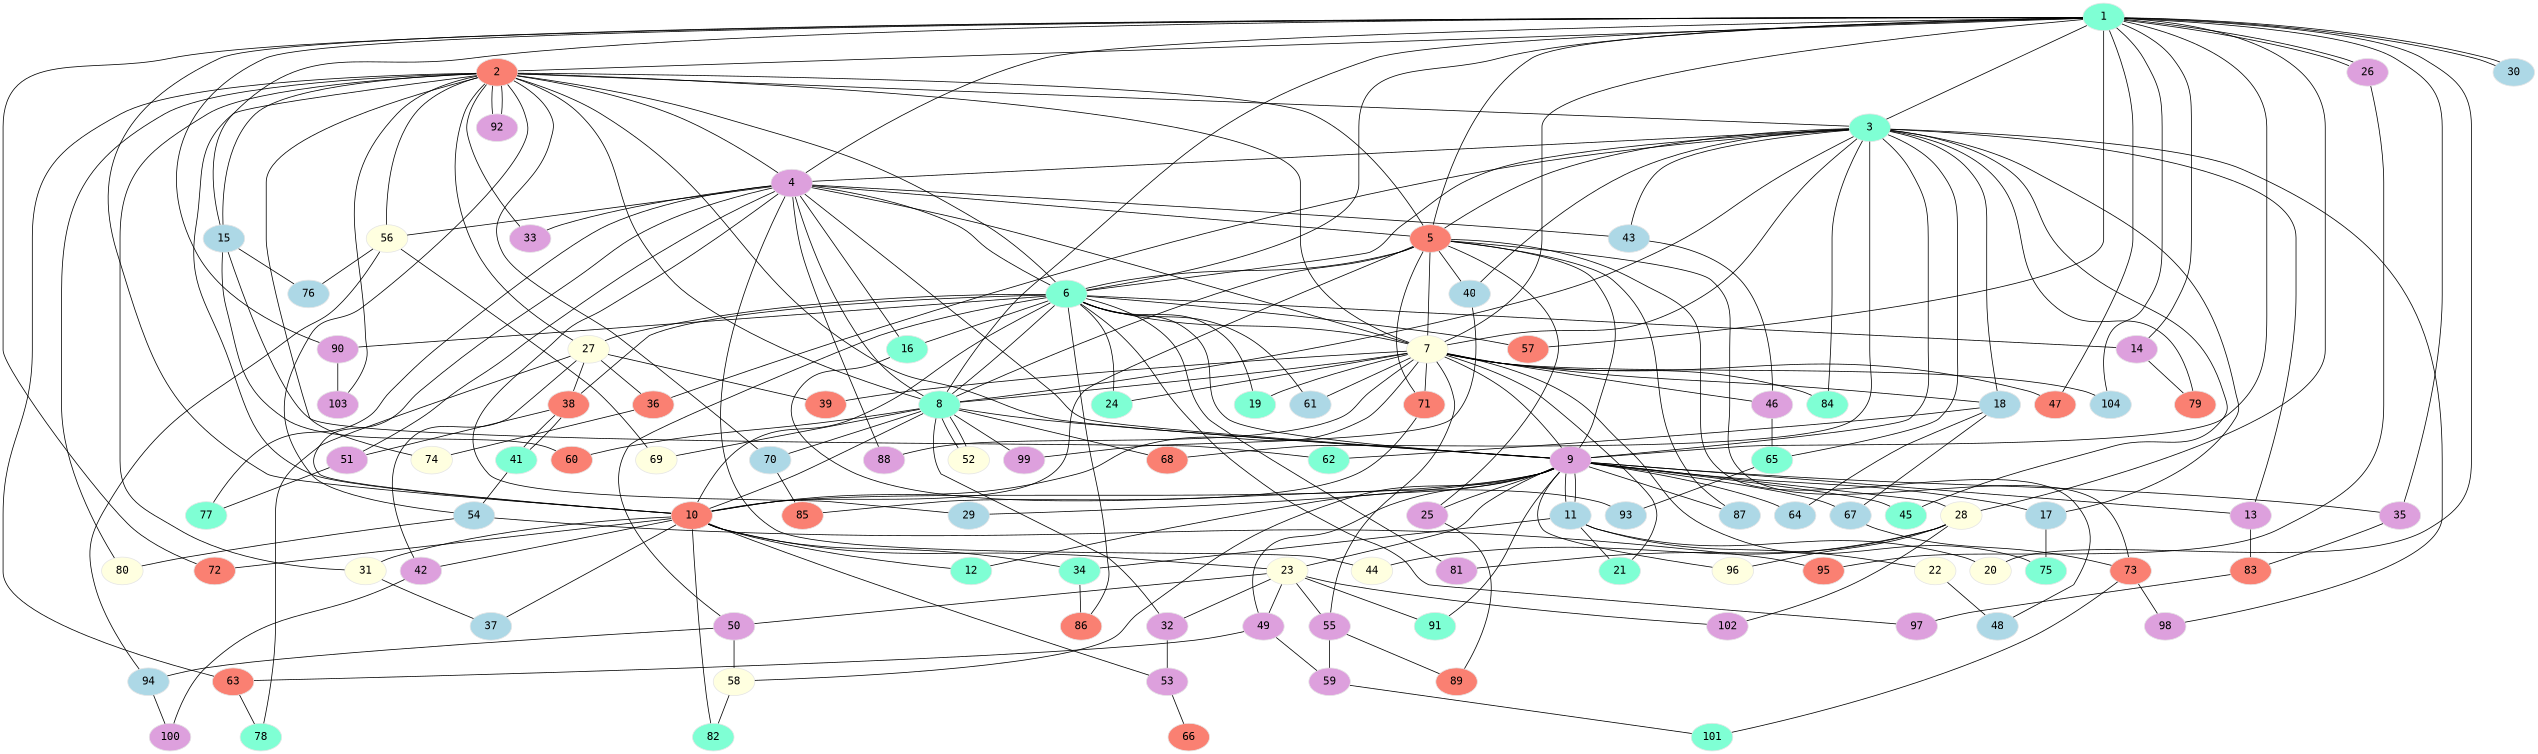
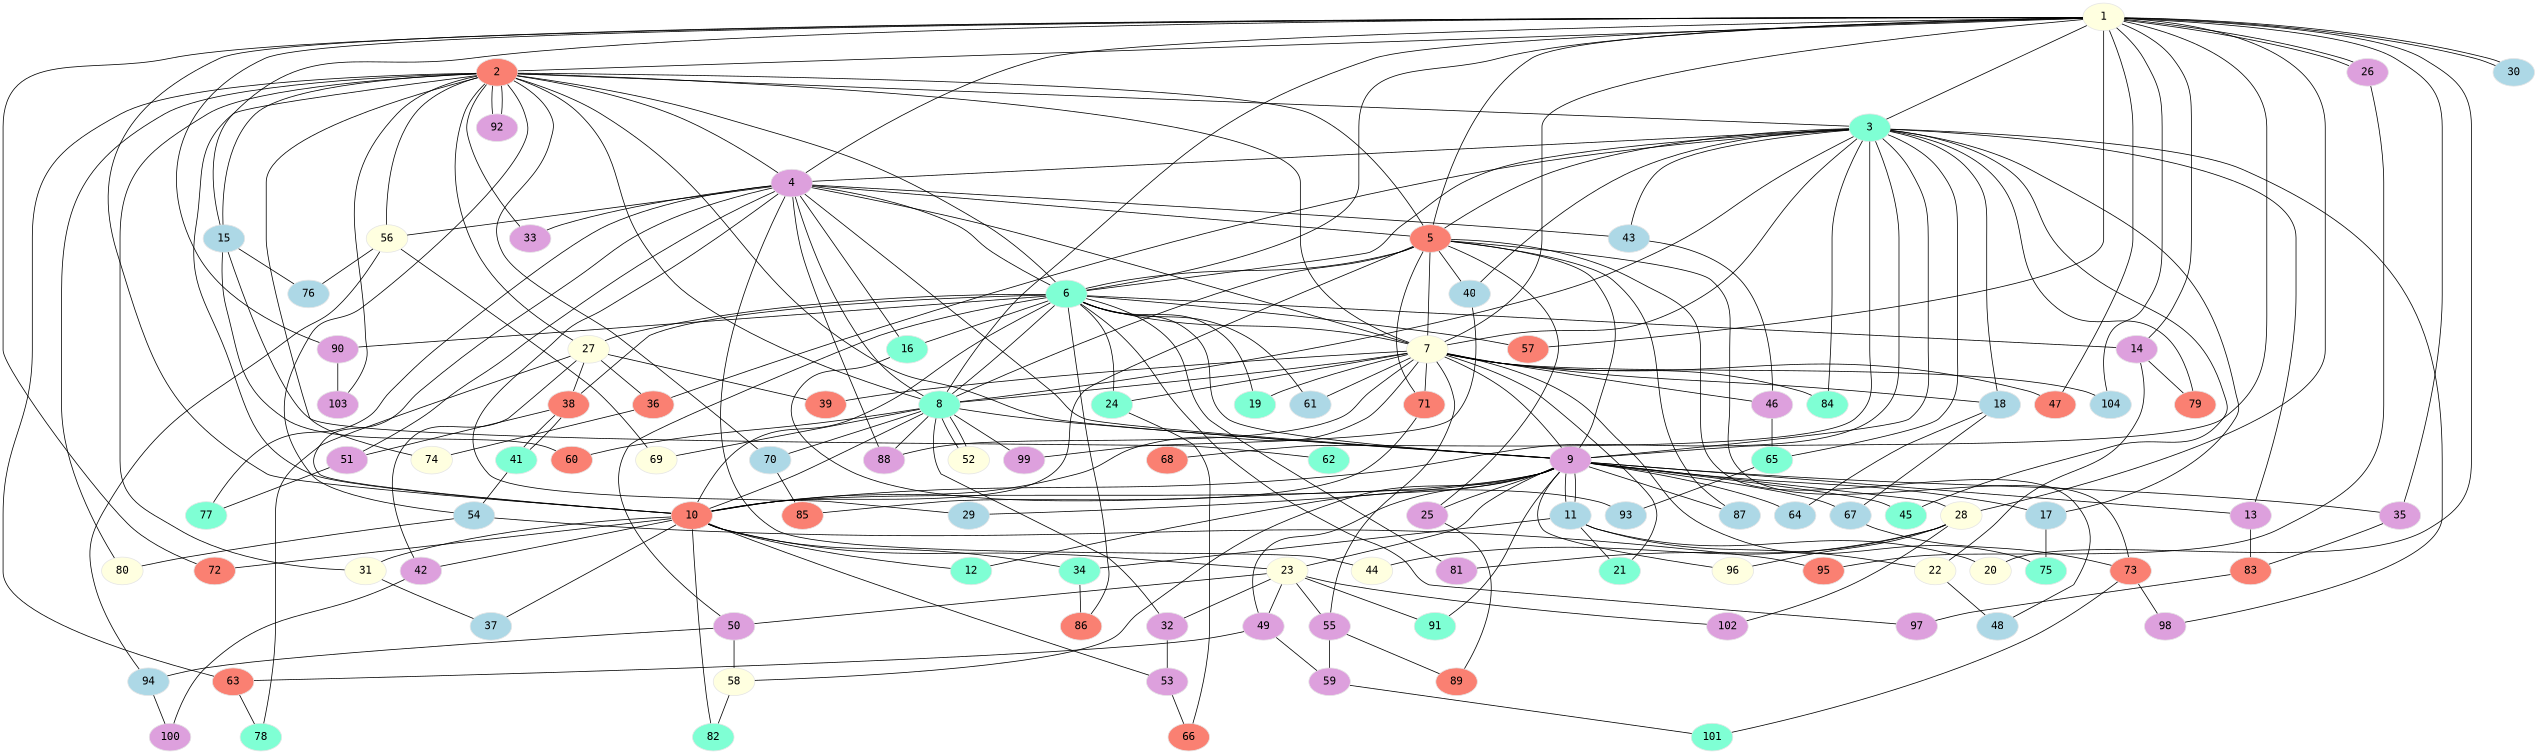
node "1": fillcolor aquamarine -> lightyellow
edge "8" -- "68": now "8" -- "88"
edge "18" -- "62": removed
edge "3" -- "10": added
edge "14" -- "22": added
edge "24" -- "66": added
